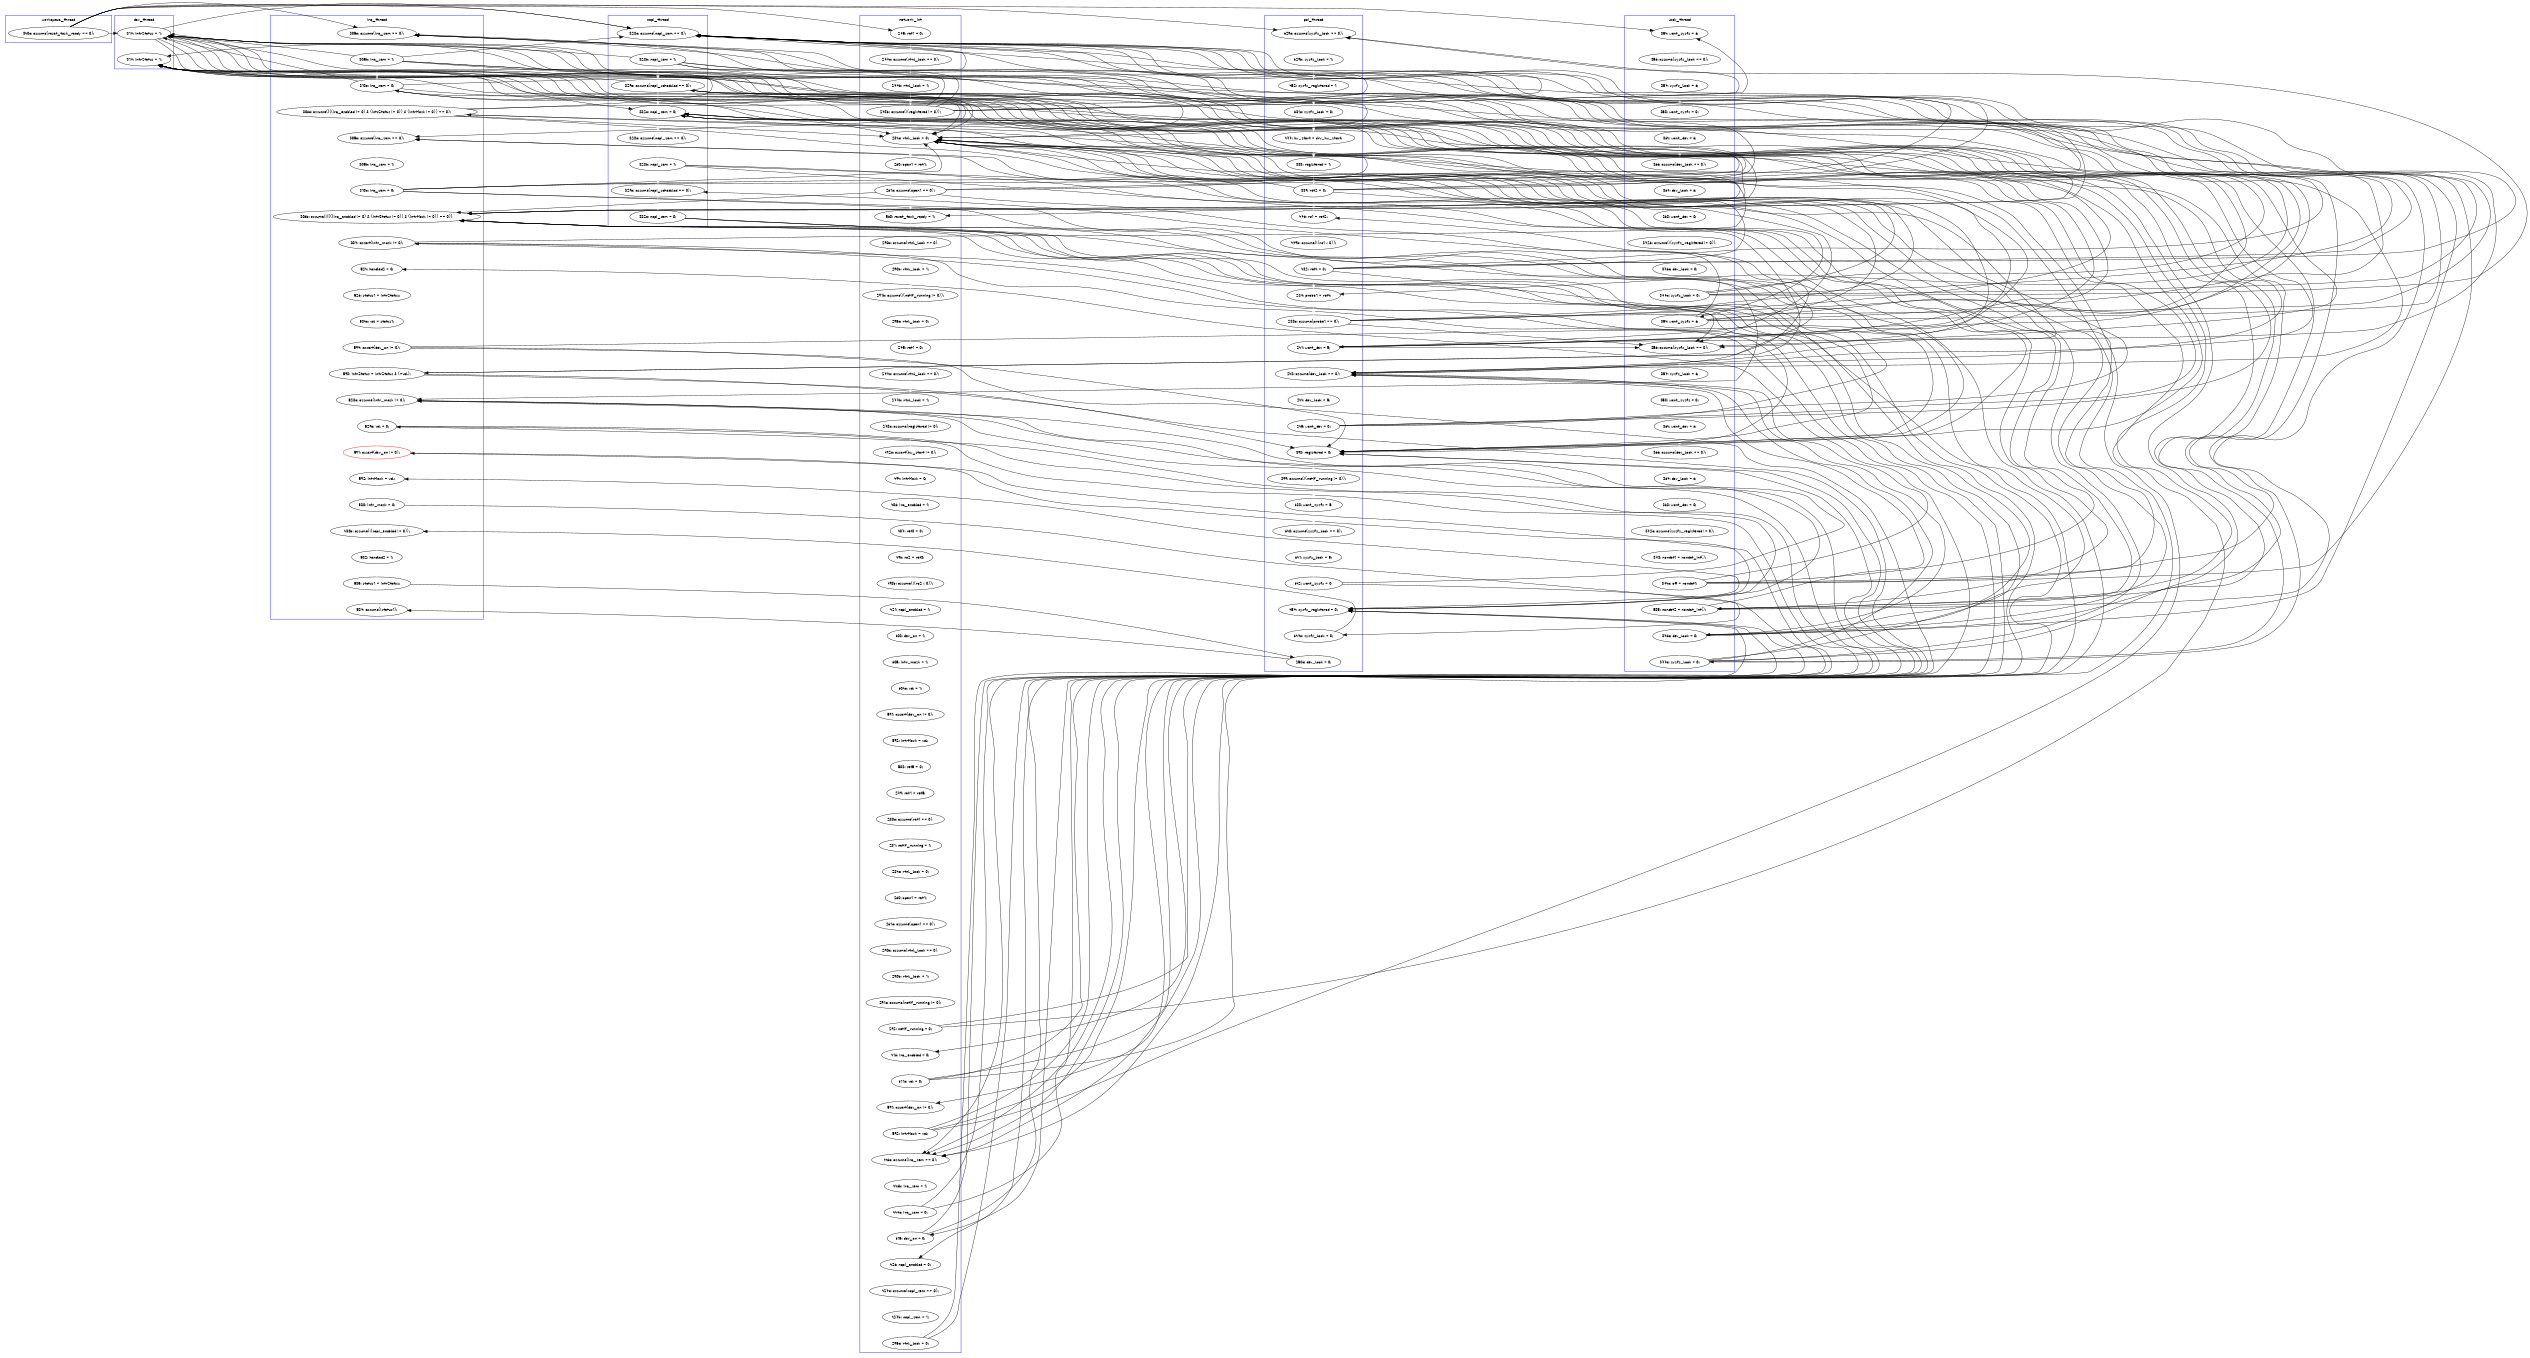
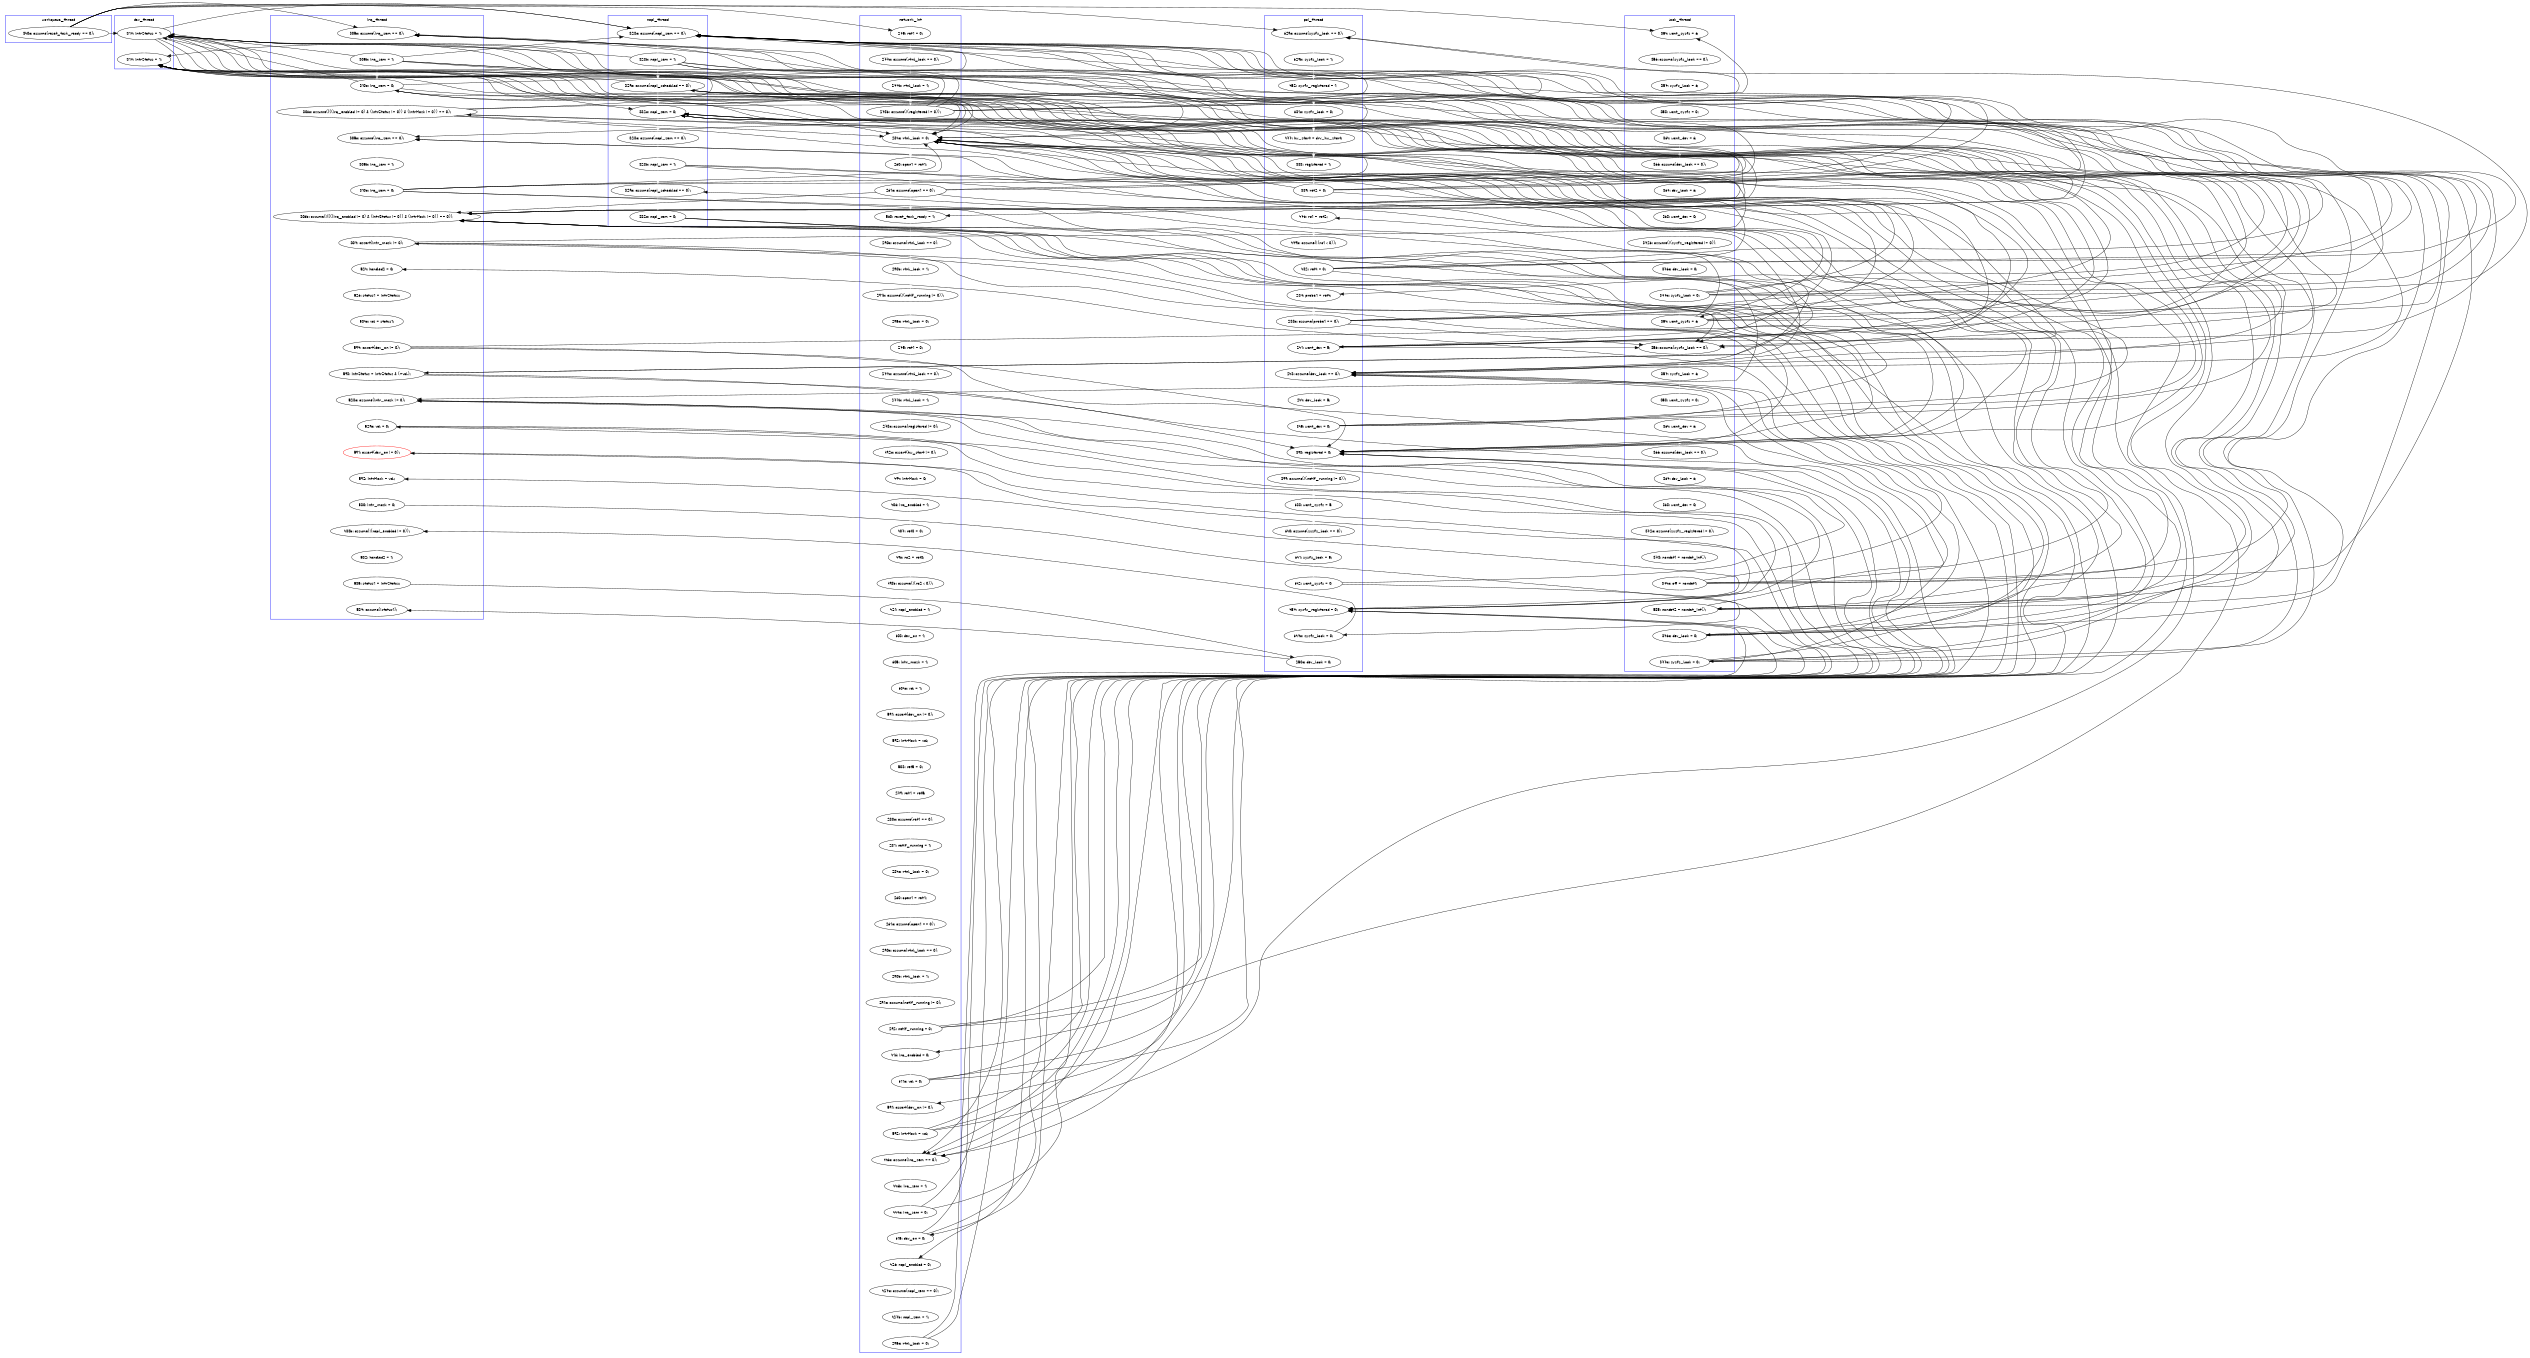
node "245: want_dev = 0;": label "245: want_dev = 0;" -> "845: want_dev = 0;"
edge "292: netif_running = 0;" -> "398: registered = 0;": added
